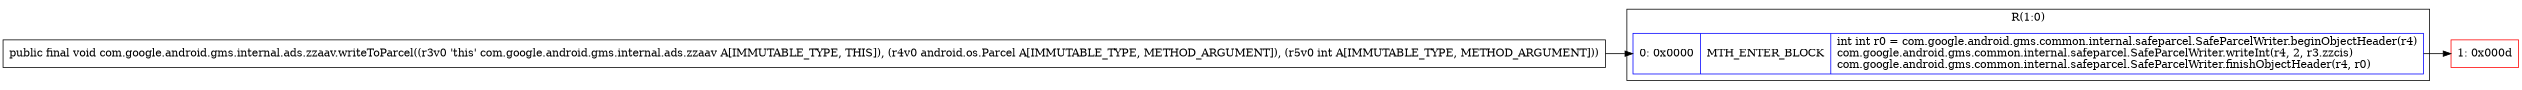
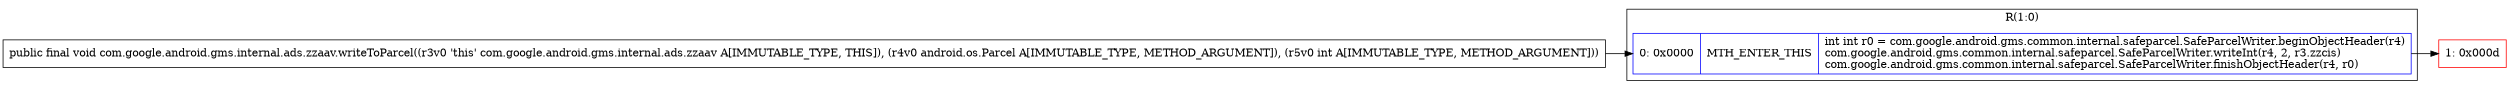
node "0: 0x0000": text "MTH_ENTER_BLOCK" -> "MTH_ENTER_THIS"
